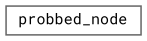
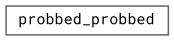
node "probbed_node": label "probbed_node" -> "probbed_probbed"
